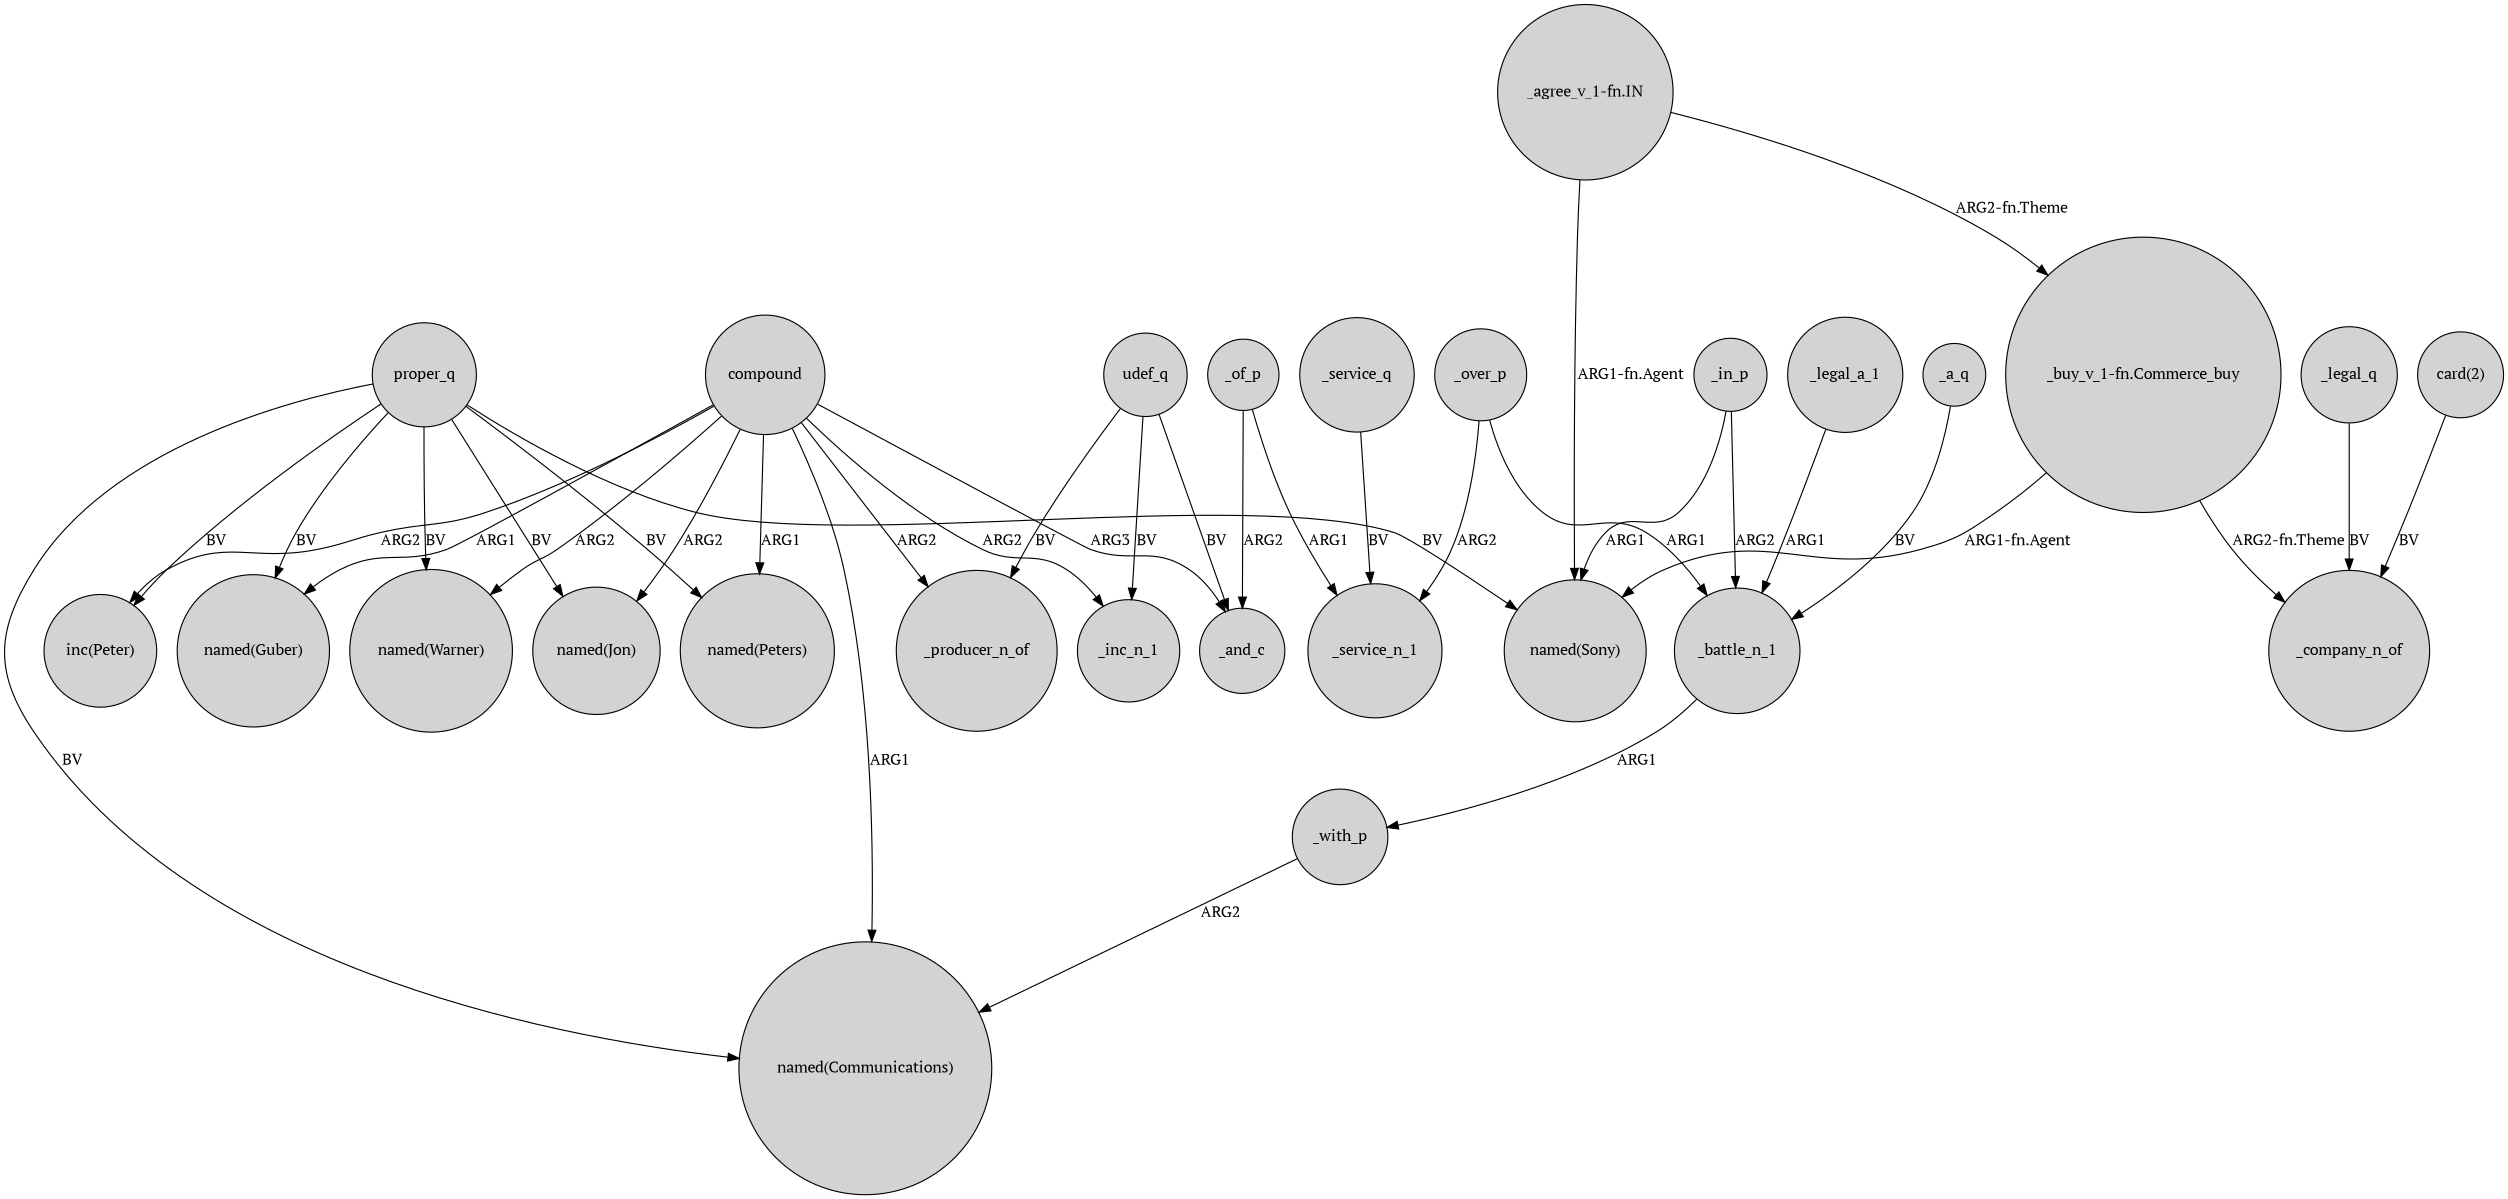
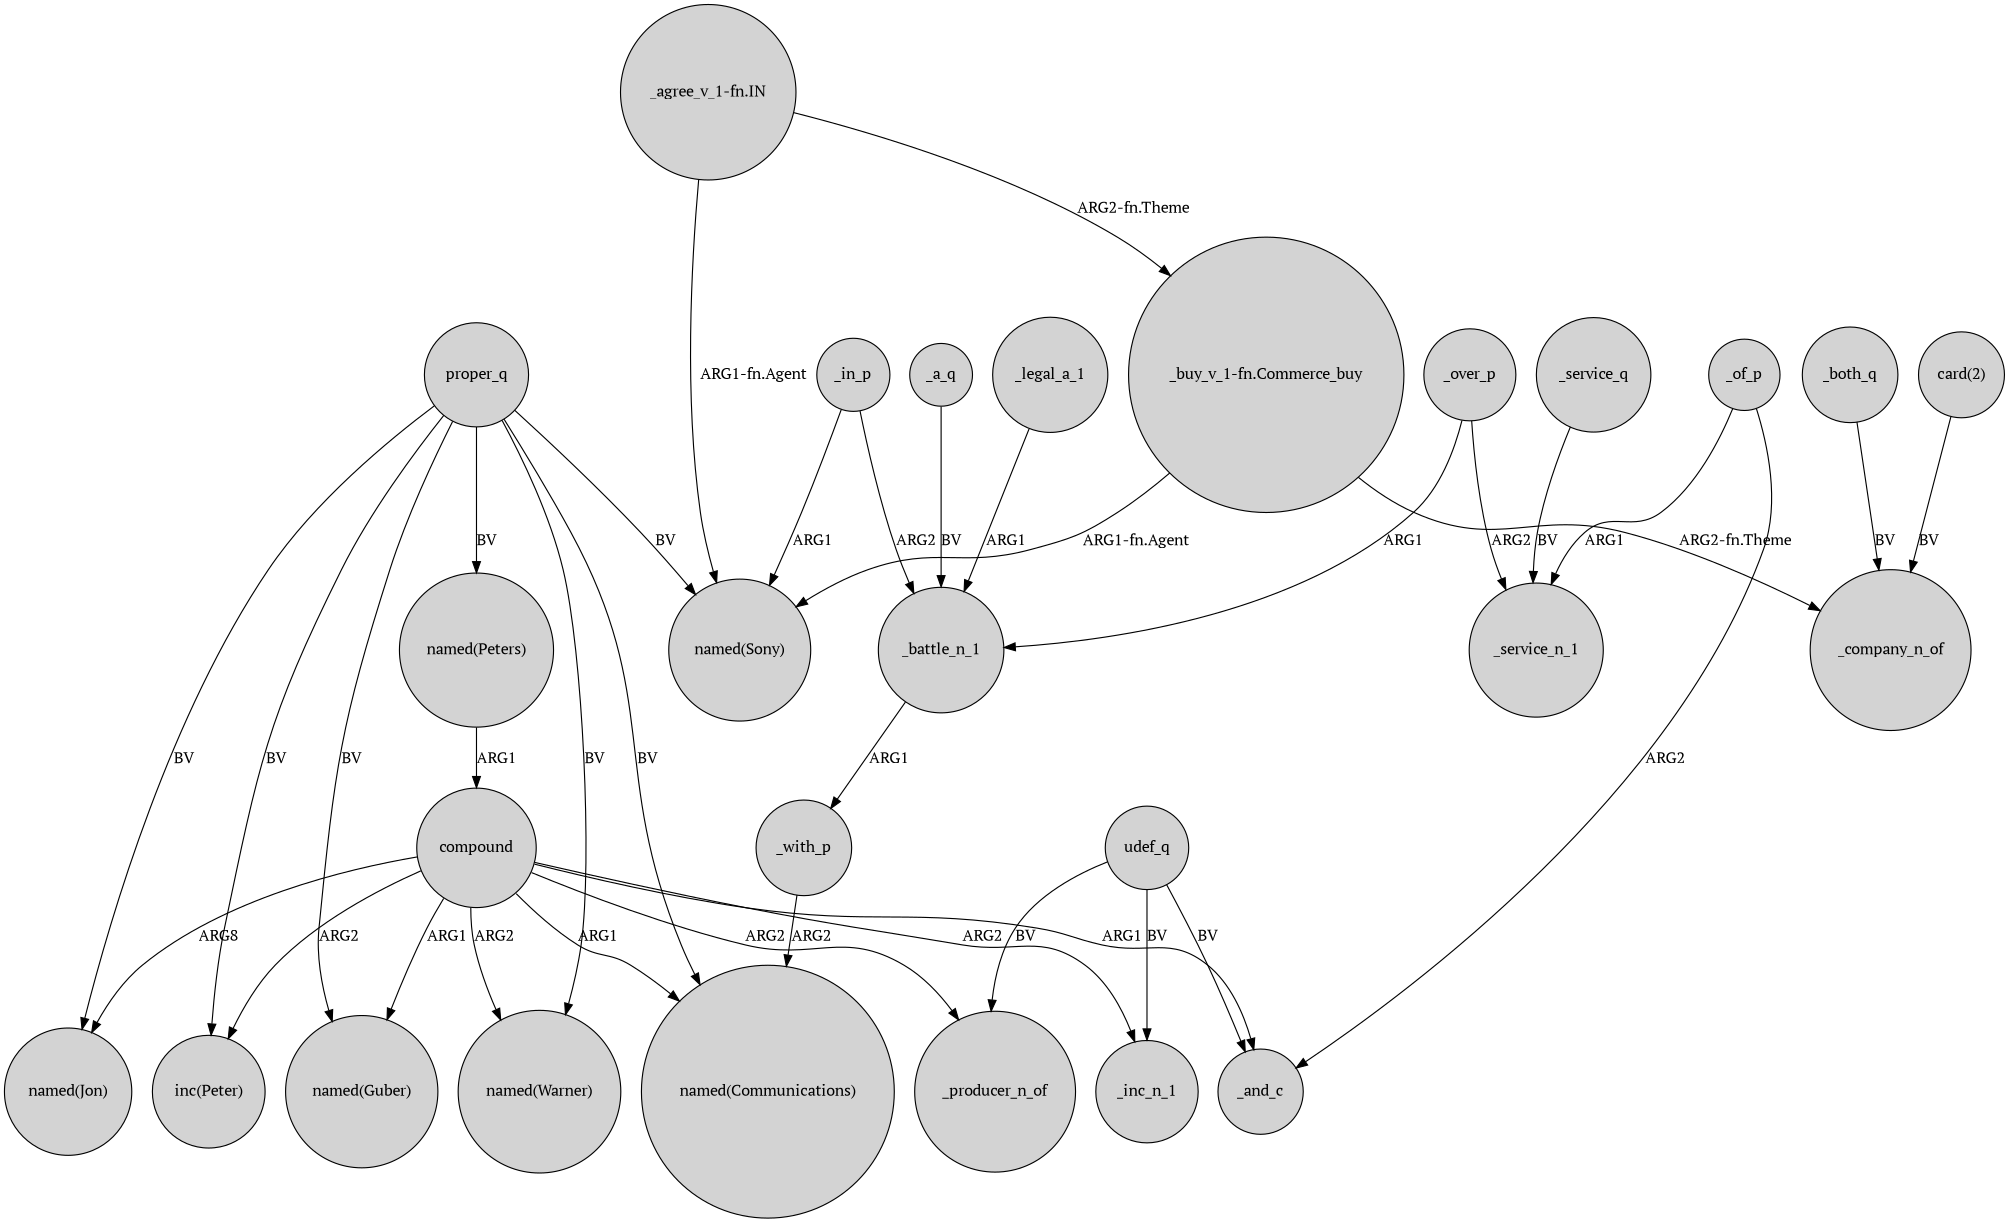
node "_legal_q": label "_legal_q" -> "_both_q"
edge "compound" -> "named(Peters)": reversed
edge "compound" -> "named(Jon)": label "ARG2" -> "ARG8"
edge "compound" -> "_and_c": label "ARG3" -> "ARG1"
